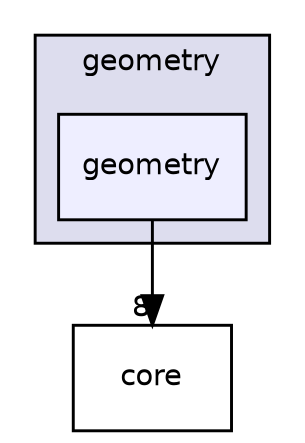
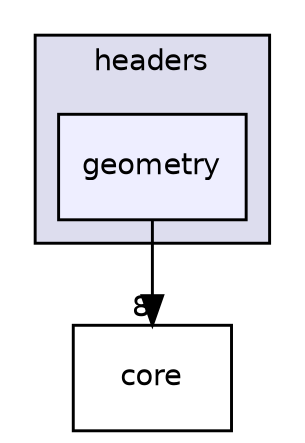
cluster "geometry": label "geometry" -> "headers"
